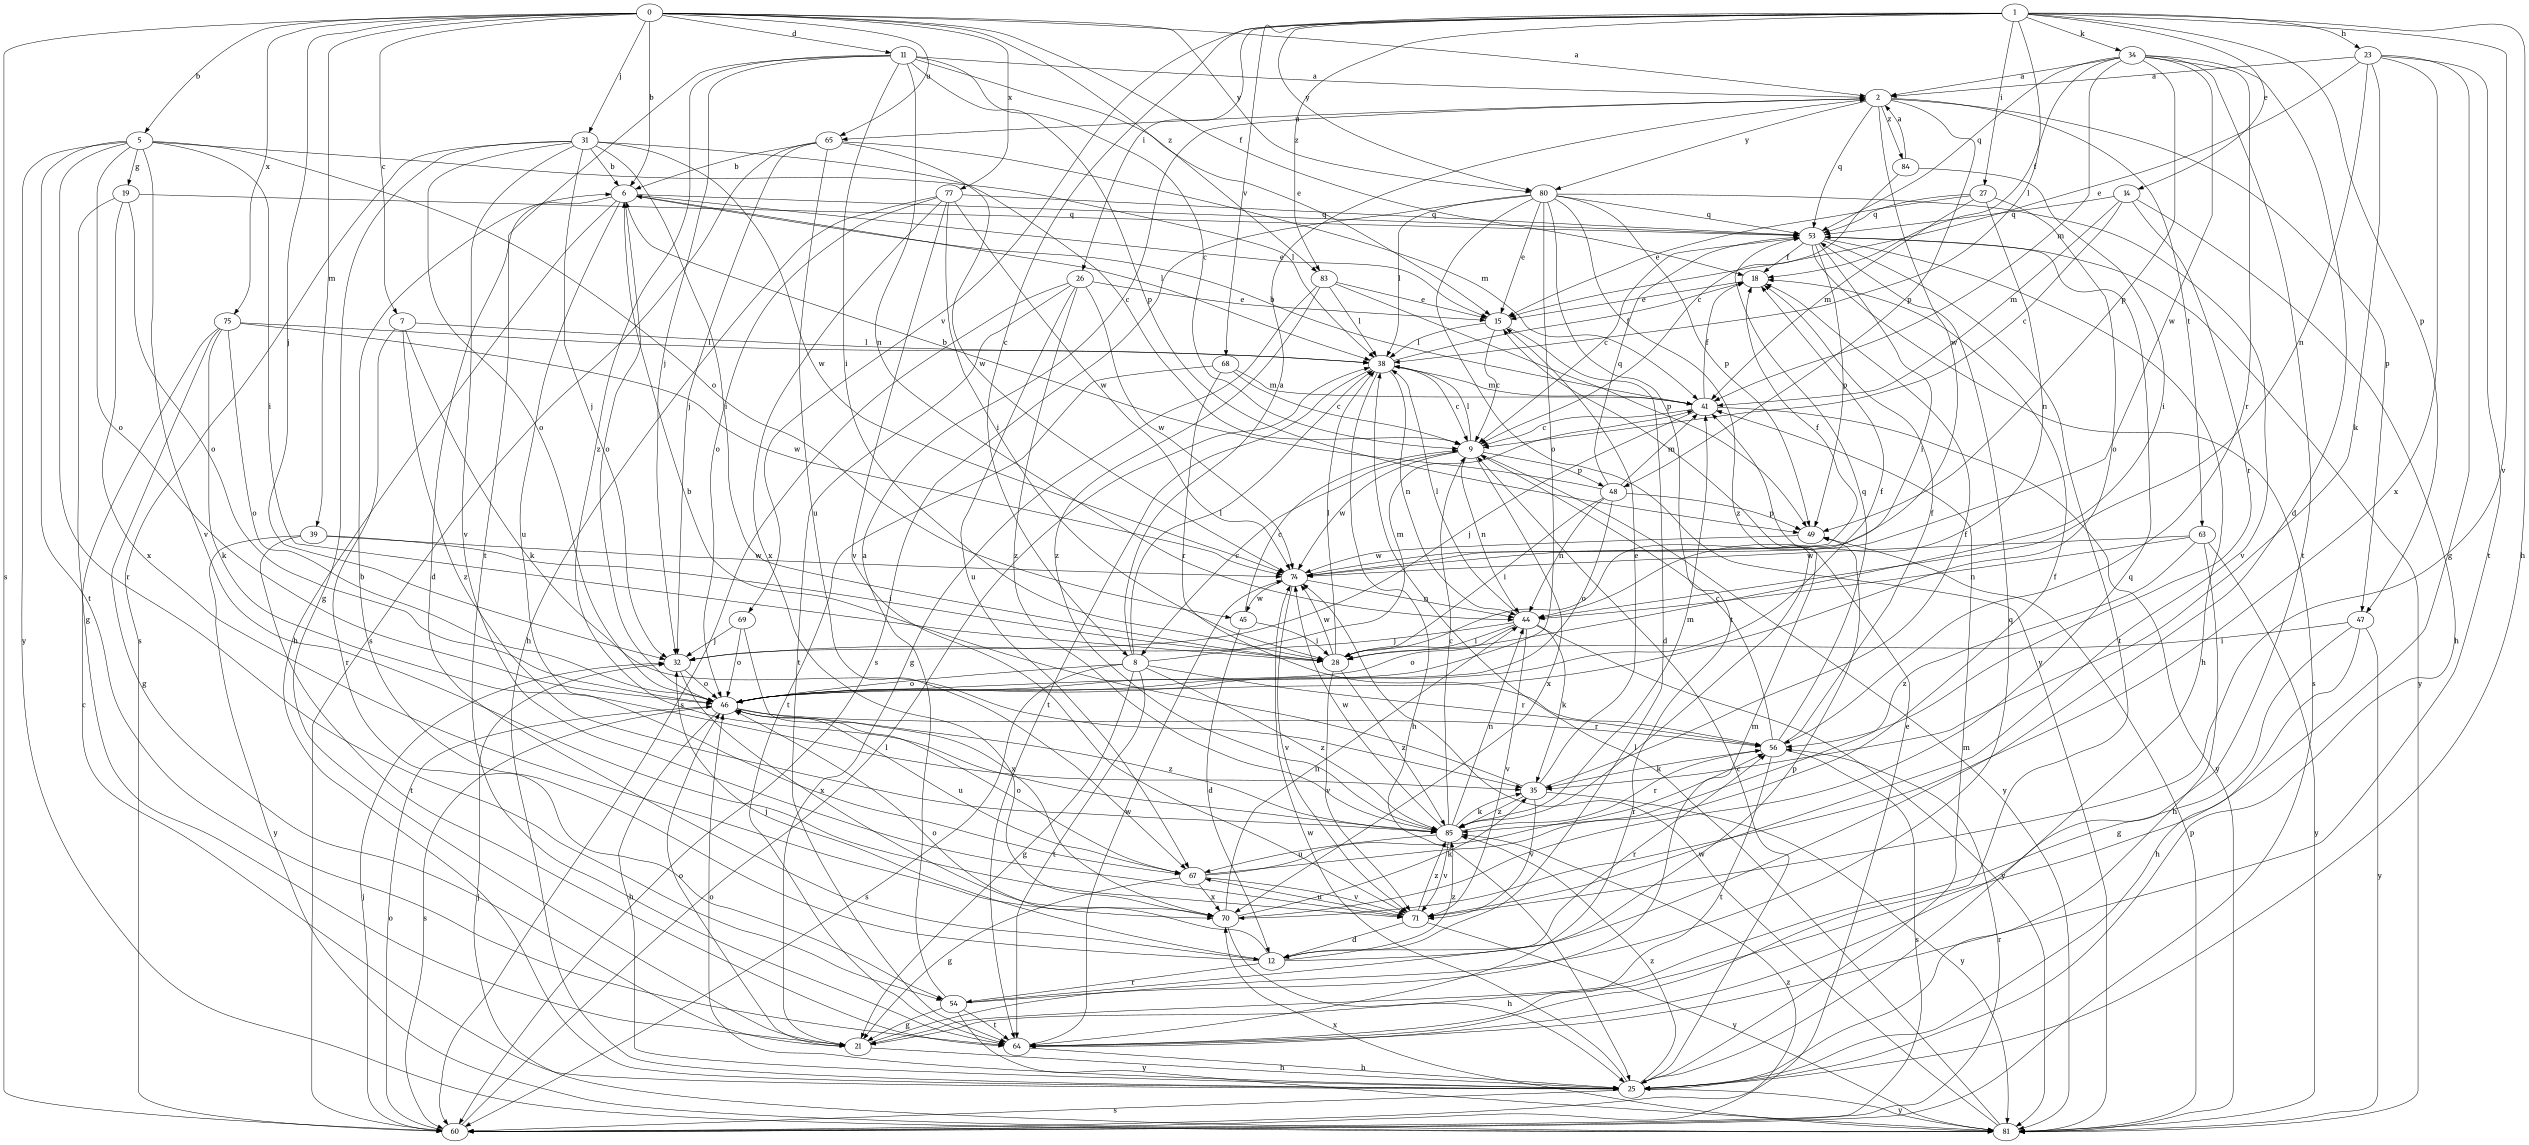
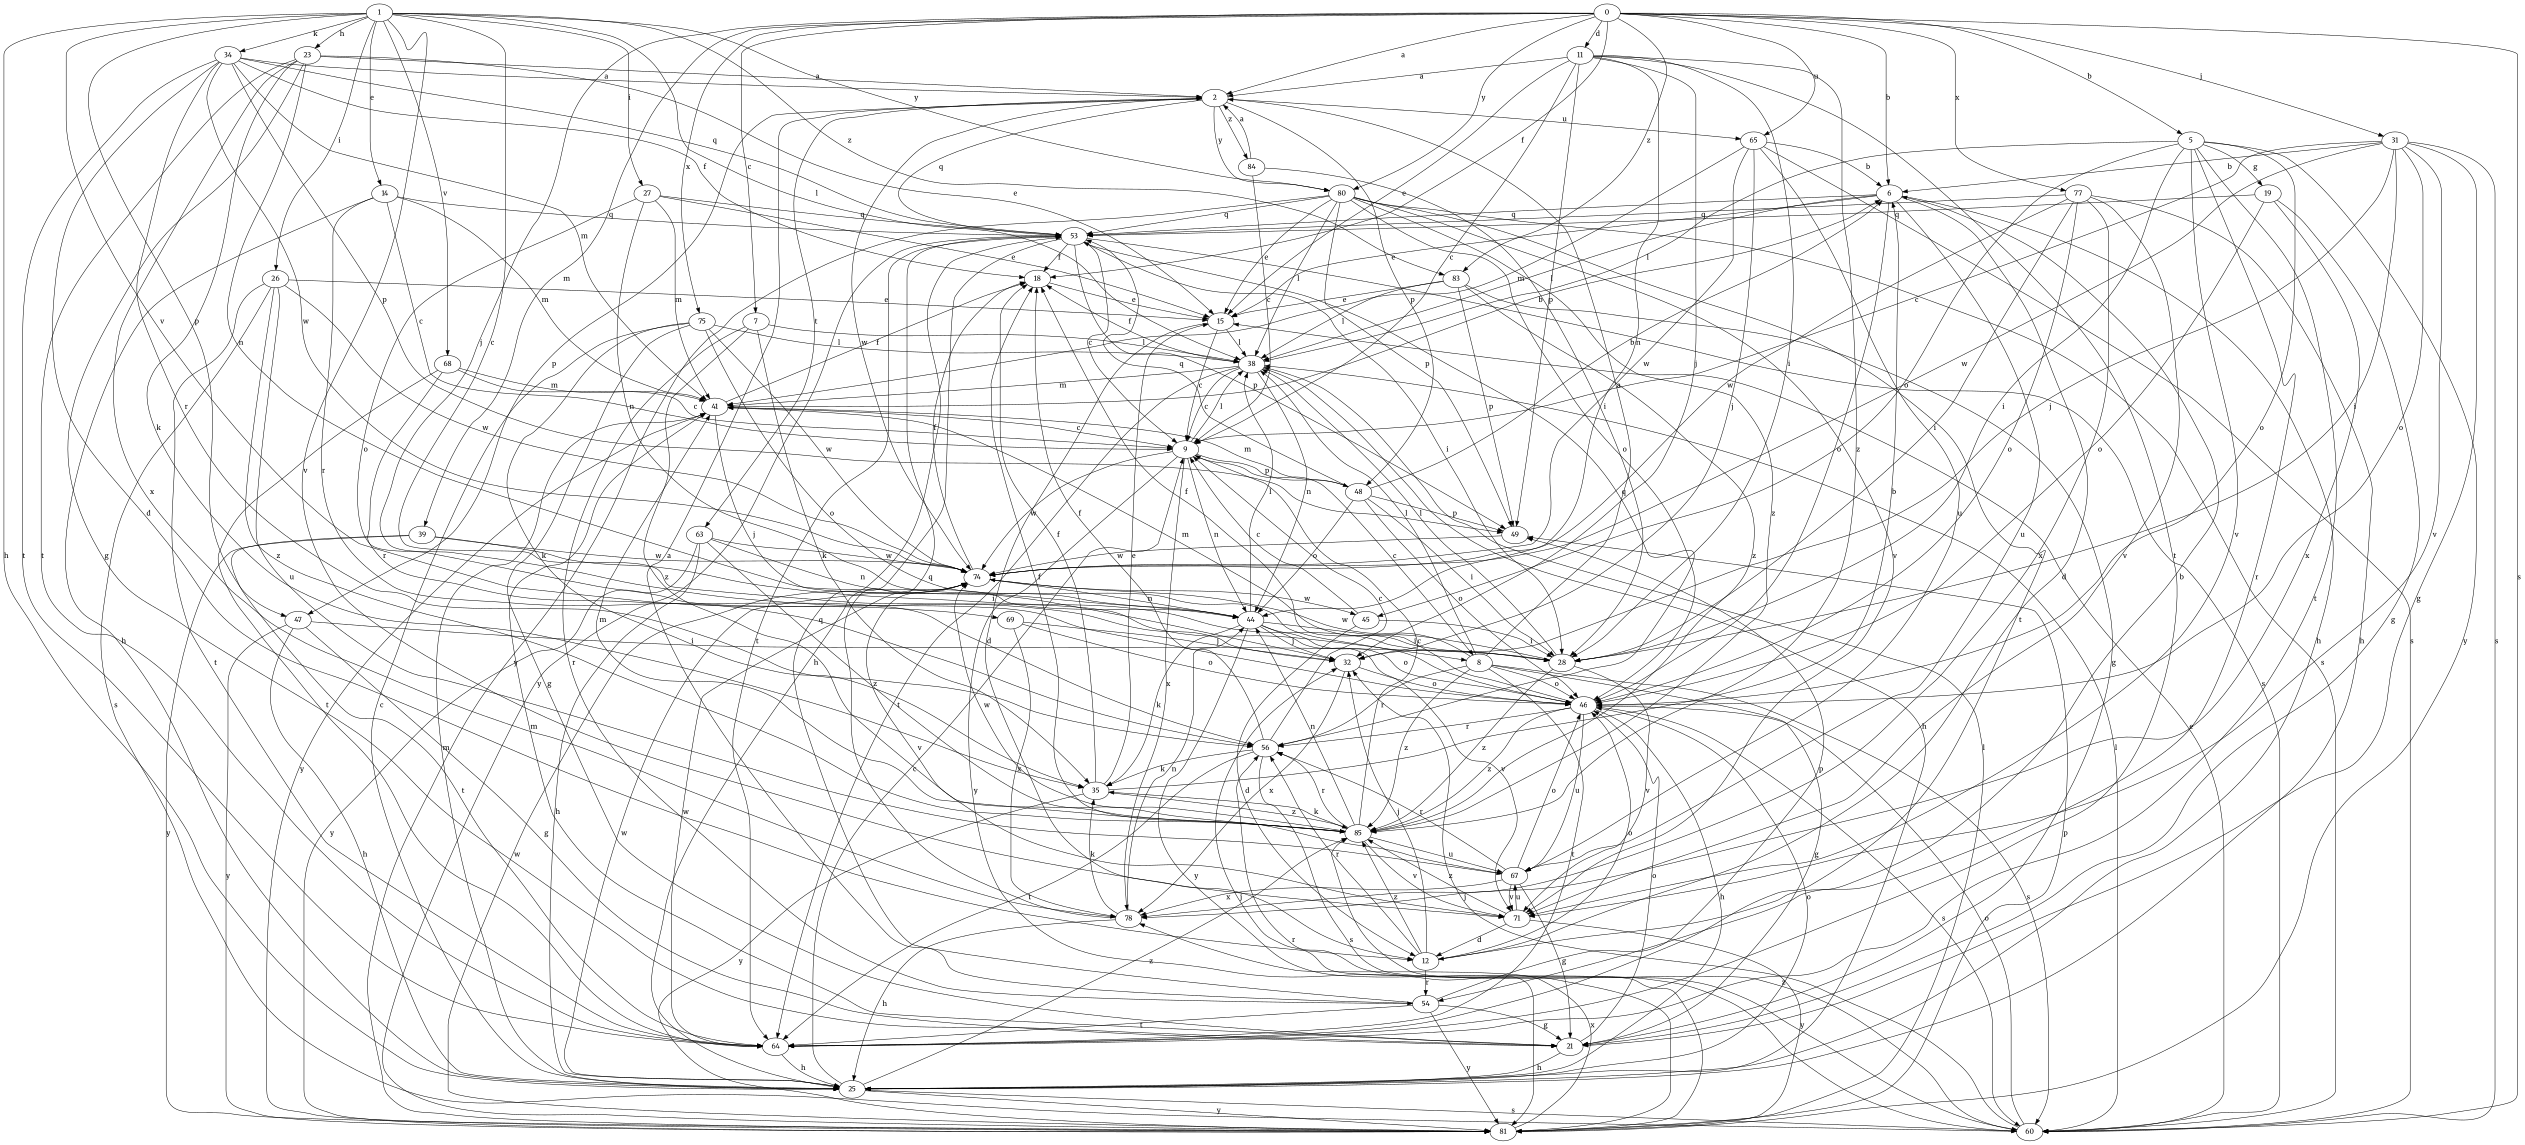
edge "48" -> "44": label "n" -> "o"
edge "35" -> "71": removed, label "v"
node "70": label "70" -> "78"
